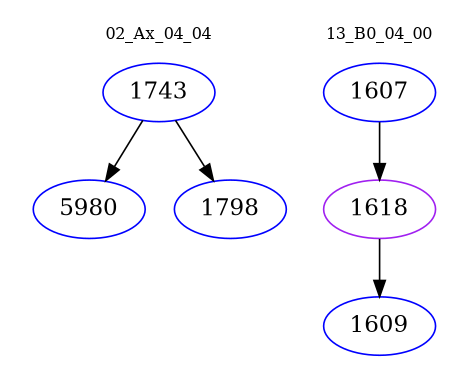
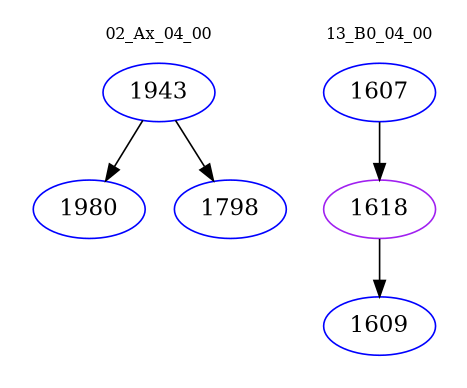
cluster "02_Ax_04_04": label "02_Ax_04_04" -> "02_Ax_04_00"
node "1743": label "1743" -> "1943"
node "5980": label "5980" -> "1980"
